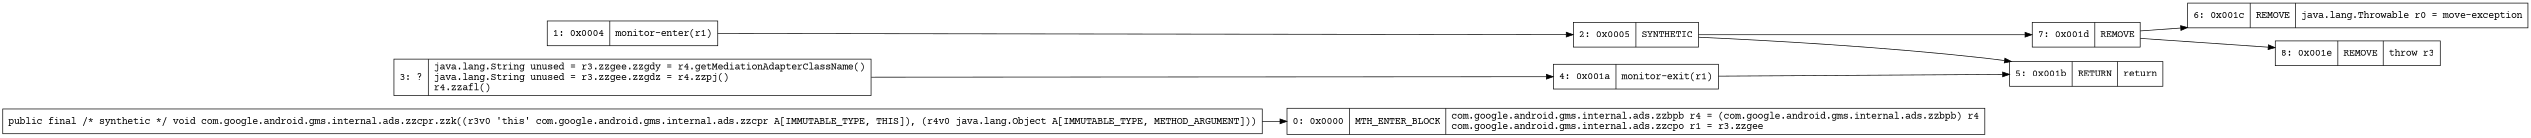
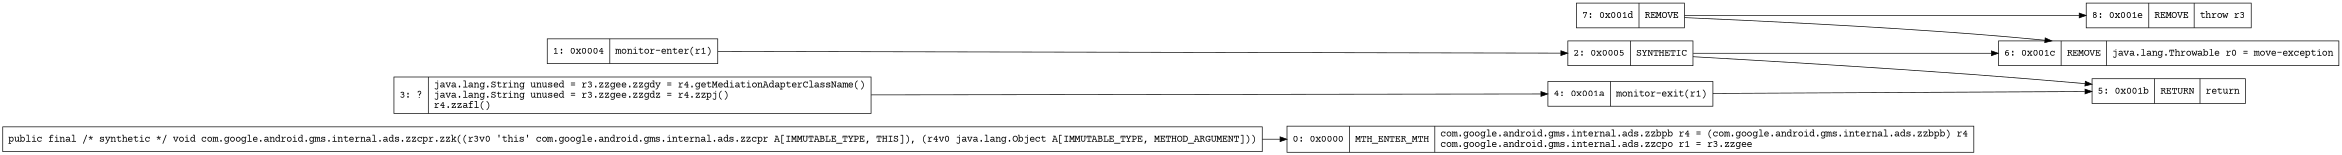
edge "2: 0x0005" -> "7: 0x001d": now "2: 0x0005" -> "6: 0x001c"
node "0: 0x0000": text "MTH_ENTER_BLOCK" -> "MTH_ENTER_MTH"
